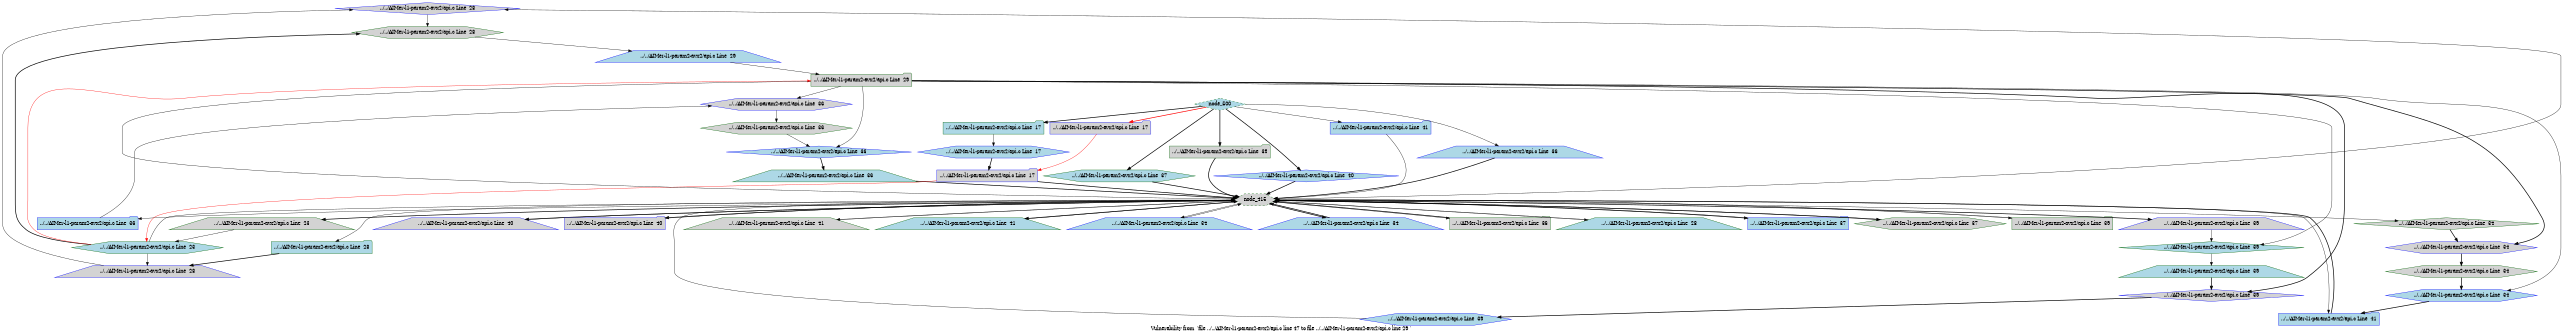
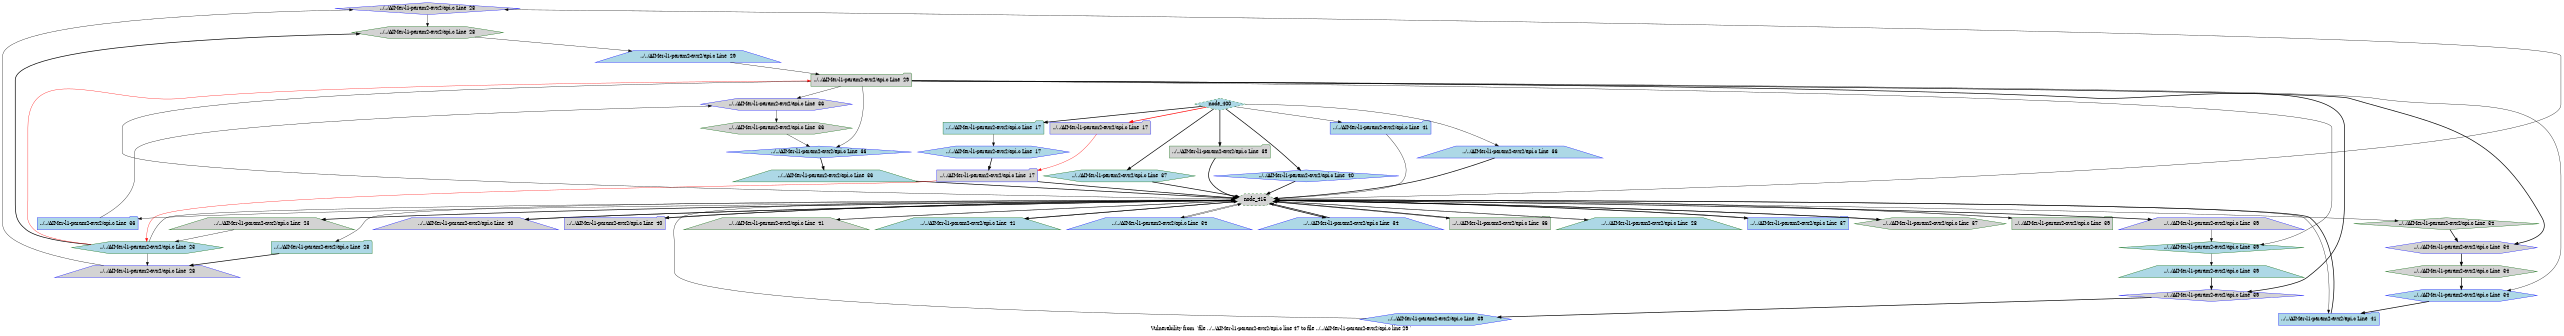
node "node_500": label "node_500" -> "node_400"
